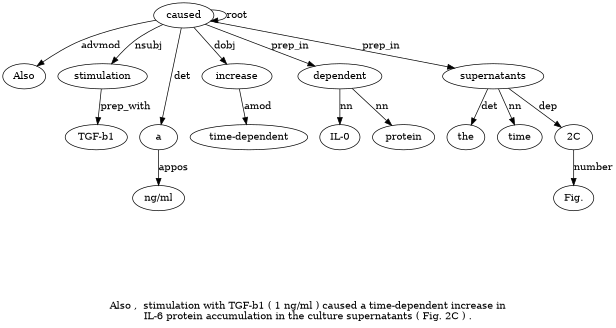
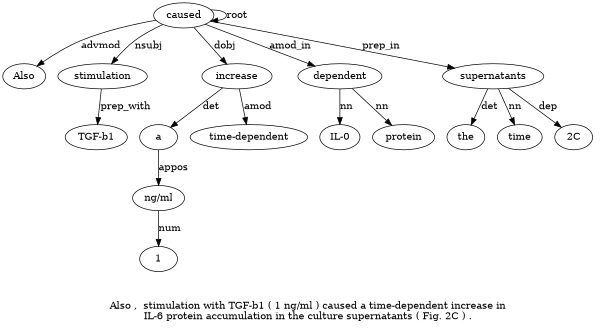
edge "caused" -> "dependent": label "prep_in" -> "amod_in"
edge "caused" -> "a": now "increase" -> "a"
node "Fig.": removed
node "1": added
